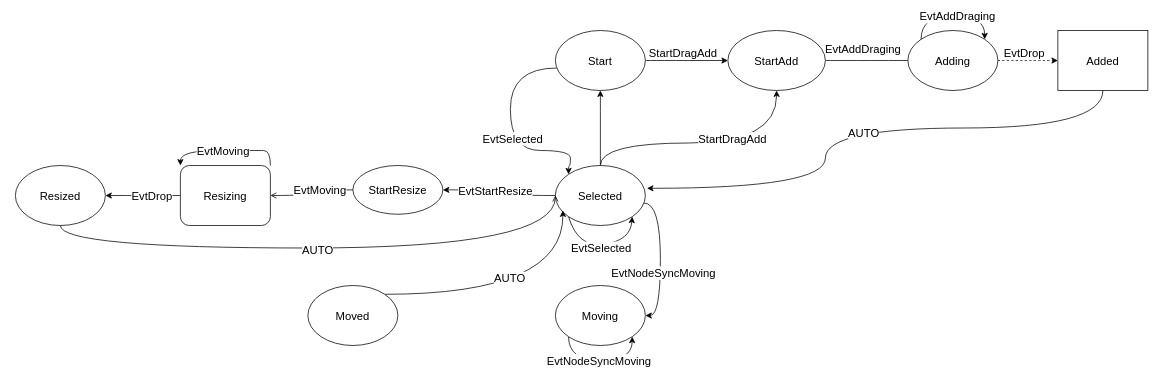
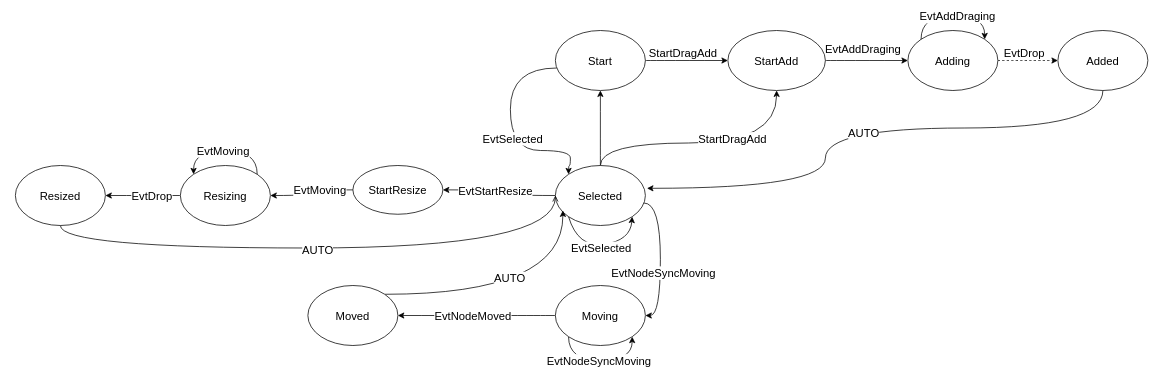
edge "StartAdd" -- "Adding": arrowhead none -> classic
node "Added": shape rectangle -> ellipse
node "Resizing": shape rounded rectangle -> ellipse
edge "StartResize" -> "Resizing": arrowhead open -> classic
edge "Moving" -> "Moved": added, label "EvtNodeMoved"
